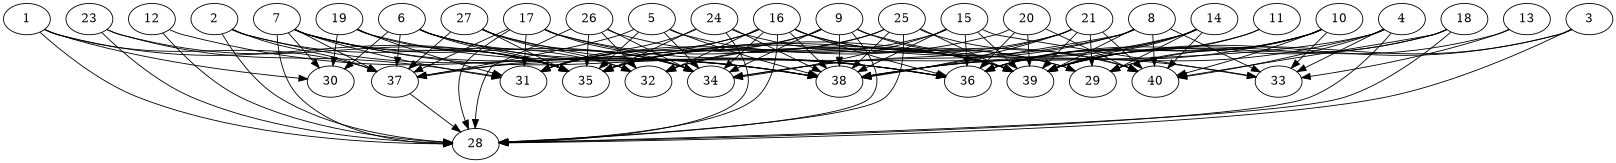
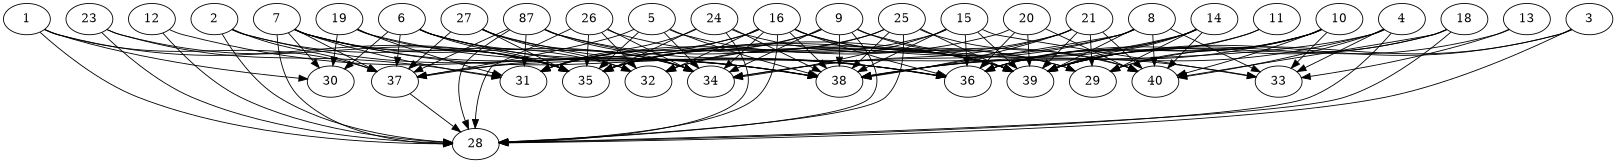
node "17": label "17" -> "87"
